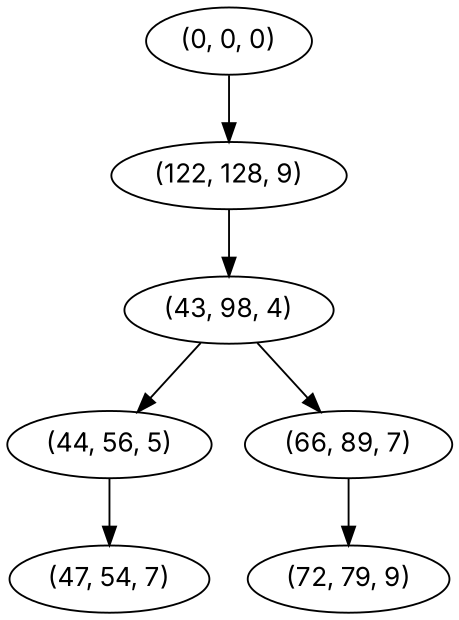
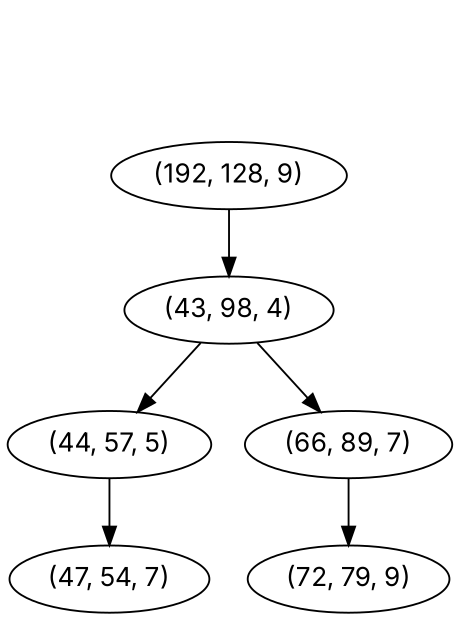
node "(0, 0, 0)": removed
node "(122, 128, 9)": label "(122, 128, 9)" -> "(192, 128, 9)"
node "(44, 56, 5)": label "(44, 56, 5)" -> "(44, 57, 5)"
